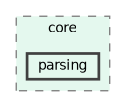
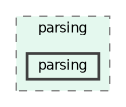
cluster "core": label "core" -> "parsing"
